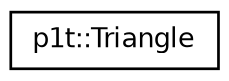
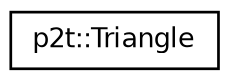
node "p1t::Triangle": label "p1t::Triangle" -> "p2t::Triangle"
